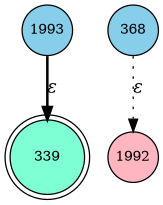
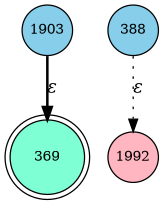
node "1993": label "1993" -> "1903"
node "368": label "368" -> "388"
node "339": label "339" -> "369"
